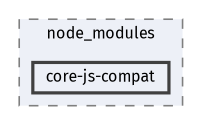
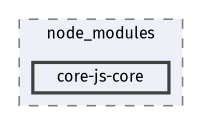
node "core-js-compat": label "core-js-compat" -> "core-js-core"
